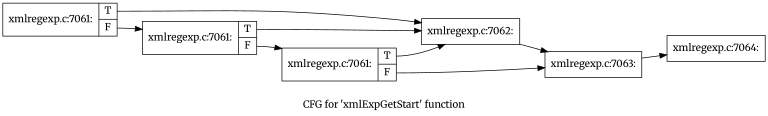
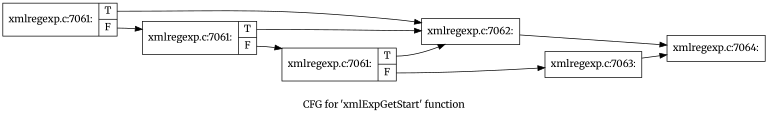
edge "xmlregexp.c:7062:" -> "xmlregexp.c:7063:": now "xmlregexp.c:7062:" -> "xmlregexp.c:7064:"
